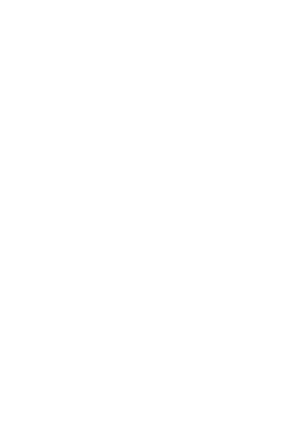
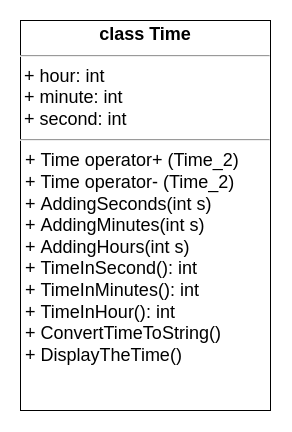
node "class Time + hour: int + minute: int + second: int + Time operator+ (Time_2) + Time operator- (Time_2) + AddingSeconds(int s) + AddingMinutes(int s) + AddingHours(int s) + TimeInSecond(): int + TimeInMinutes(): int + TimeInHour(): int + ConvertTimeToString() + DisplayTheTime()": added
